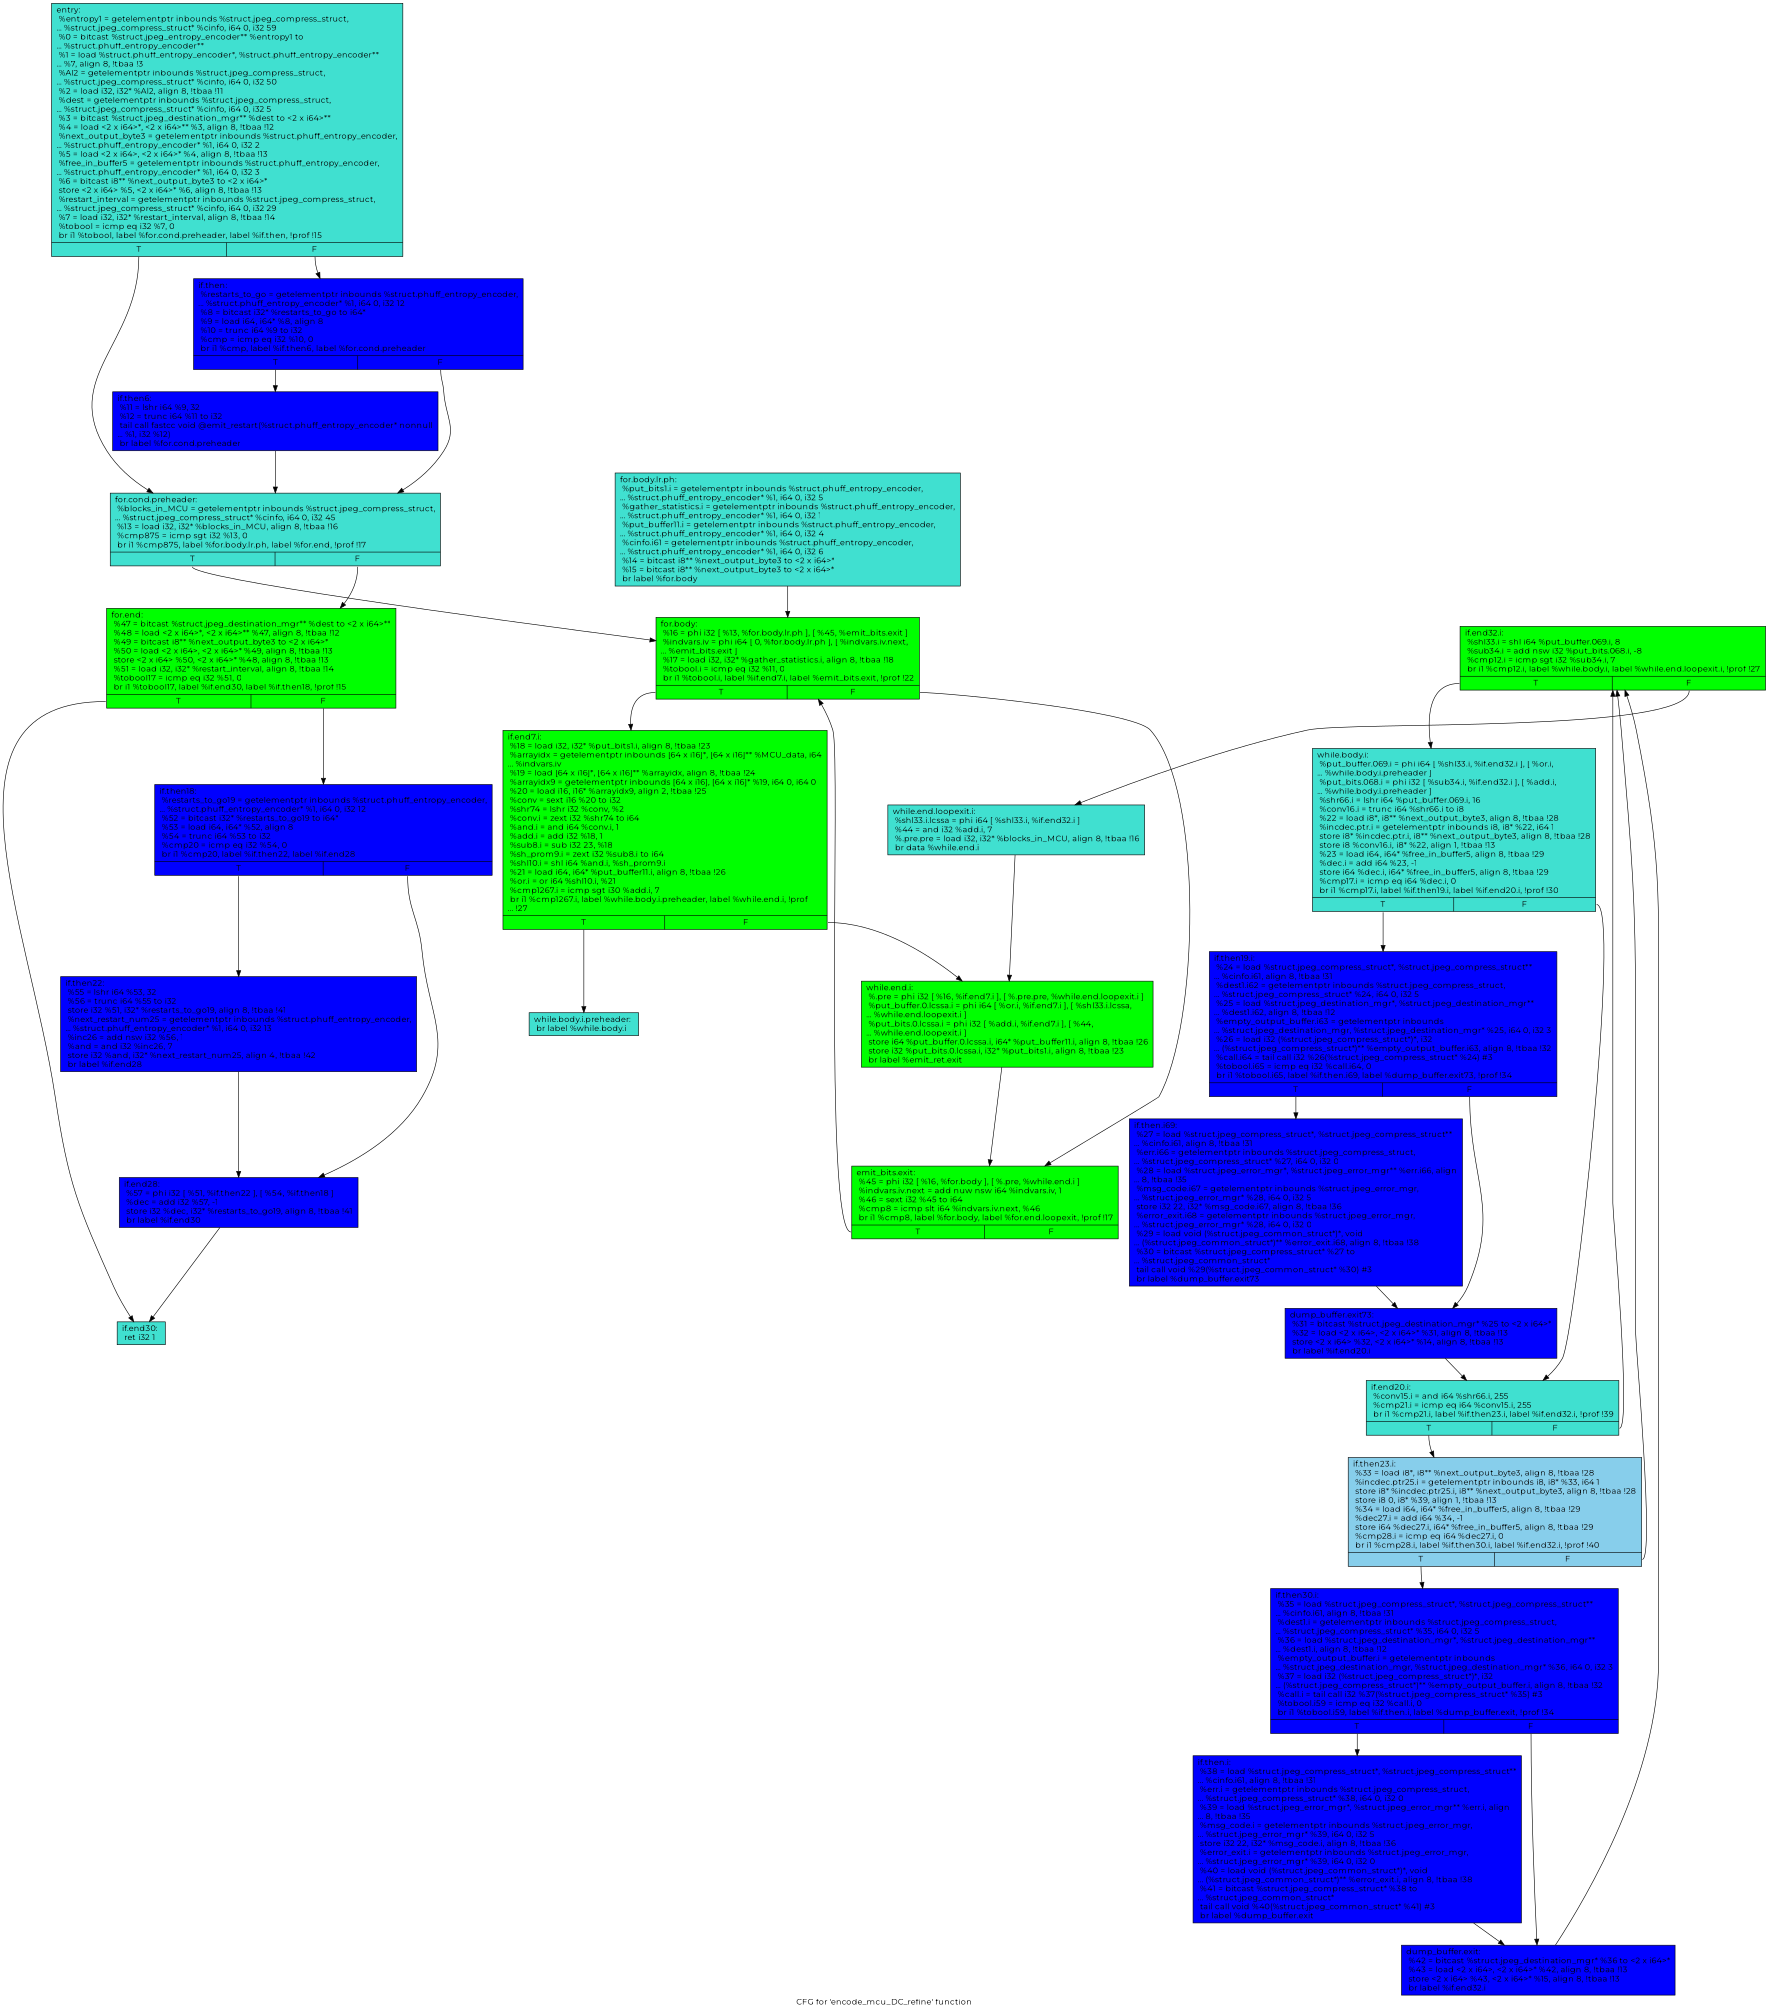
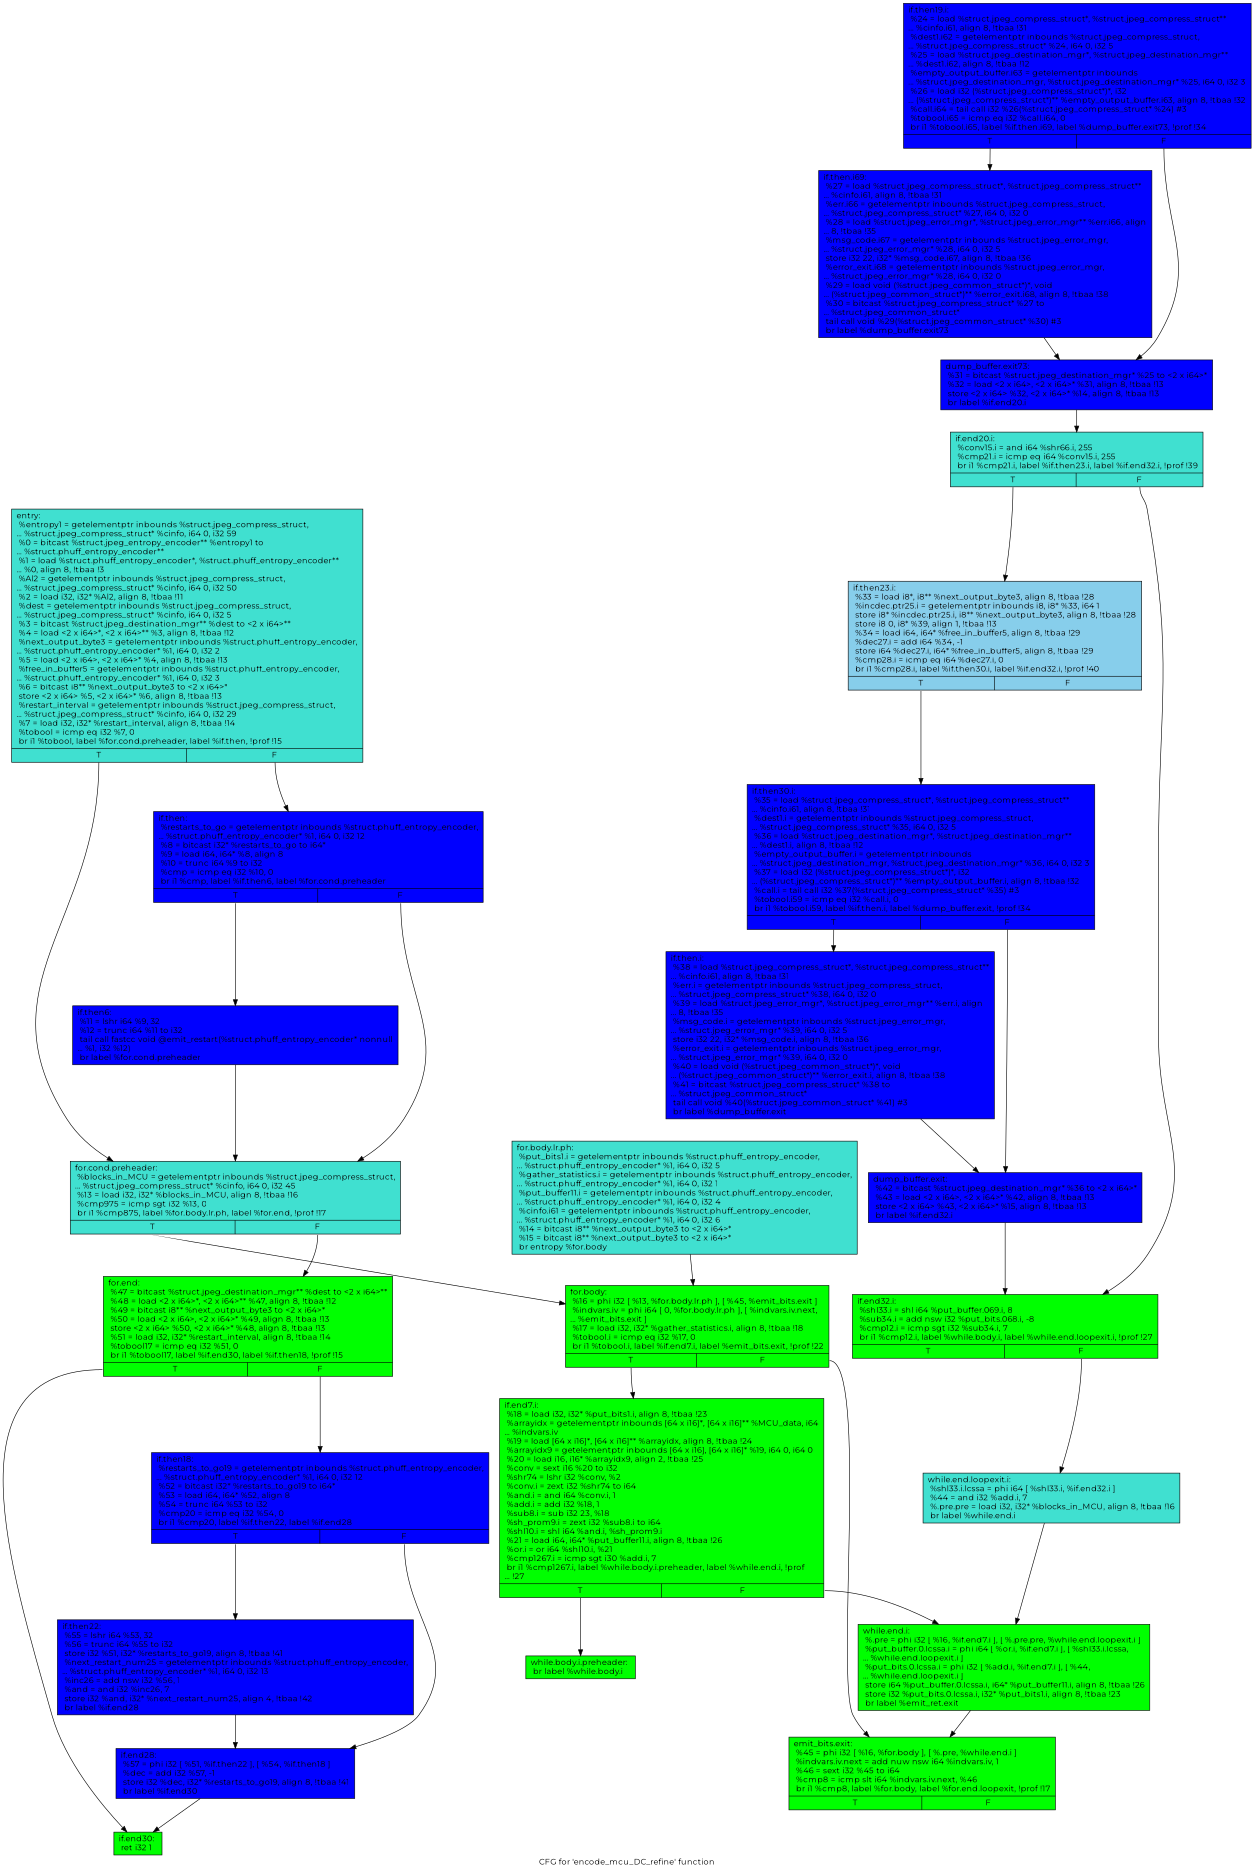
node "entry:": text "... %7, align 8, !tbaa !3" -> "... %0, align 8, !tbaa !3"
node "for.cond.preheader:": text "%cmp875 = icmp sgt i32 %13, 0" -> "%cmp975 = icmp sgt i32 %13, 0"
node "for.body.lr.ph:": text "br label %for.body" -> "br entropy %for.body"
node "for.body:": text "%tobool.i = icmp eq i32 %11, 0" -> "%tobool.i = icmp eq i32 %17, 0"
node "while.body.i:": removed
node "while.end.loopexit.i:": text "br data %while.end.i" -> "br label %while.end.i"
edge "emit_bits.exit:" -> "for.body:": removed
node "while.body.i.preheader:": fillcolor turquoise -> green
edge "if.then23.i:" -> "if.end32.i:": removed
node "if.end30:": fillcolor turquoise -> green
